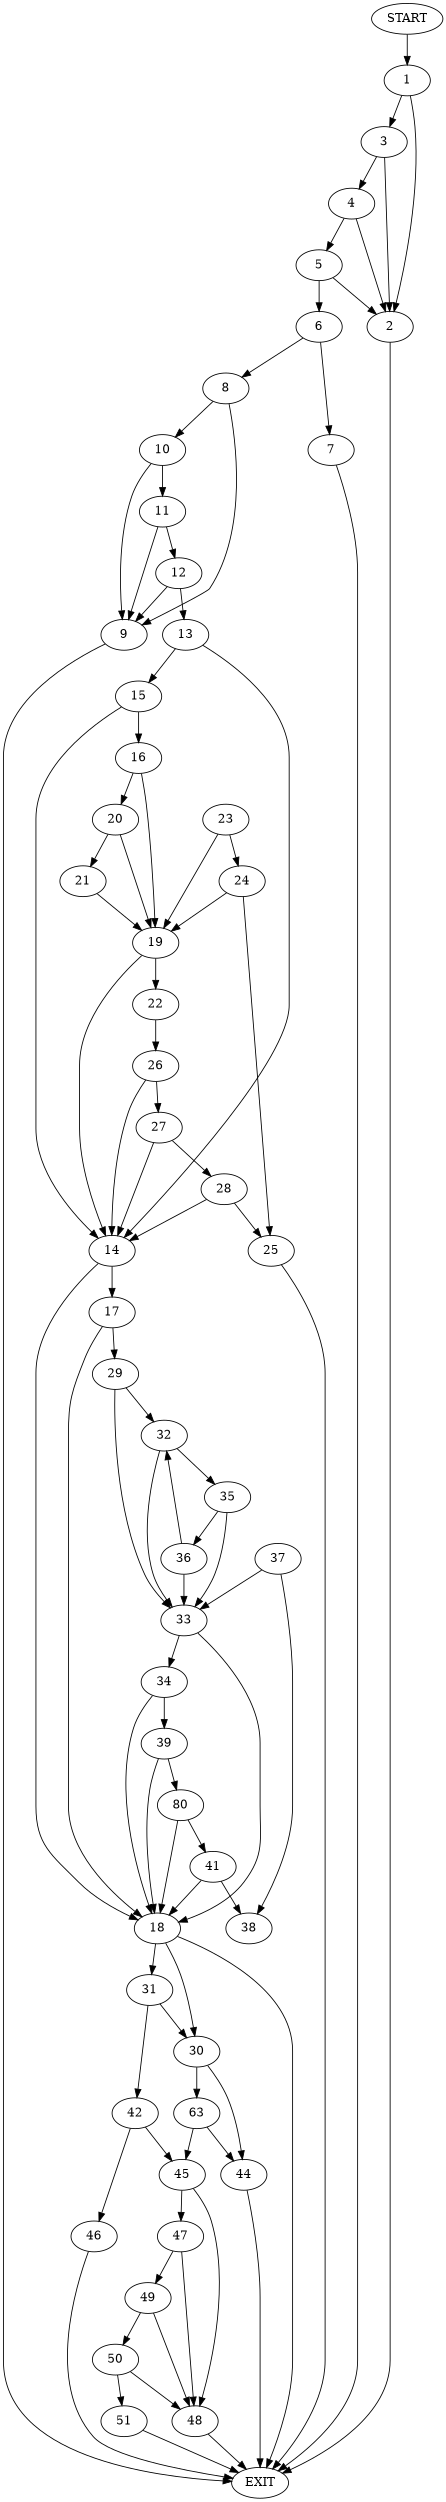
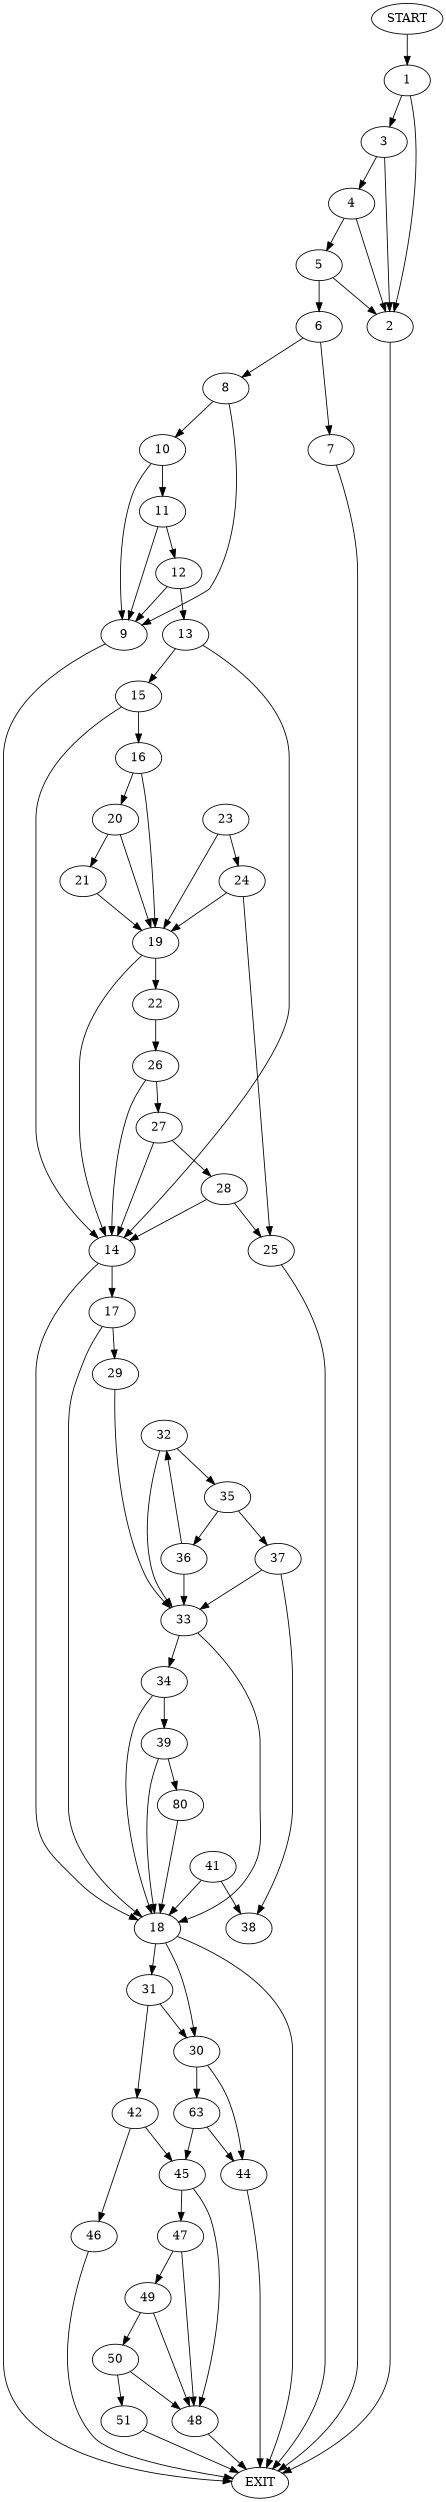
edge "29" -> "32": removed
edge "35" -> "33": now "35" -> "37"
edge "80" -> "41": removed
